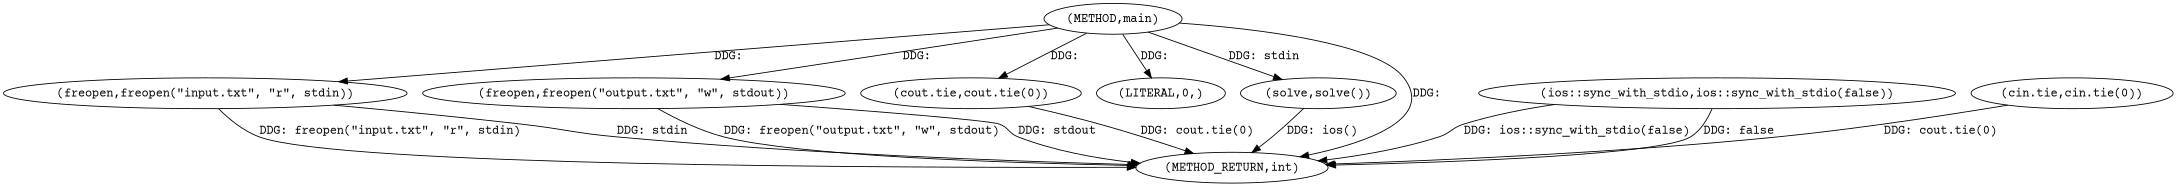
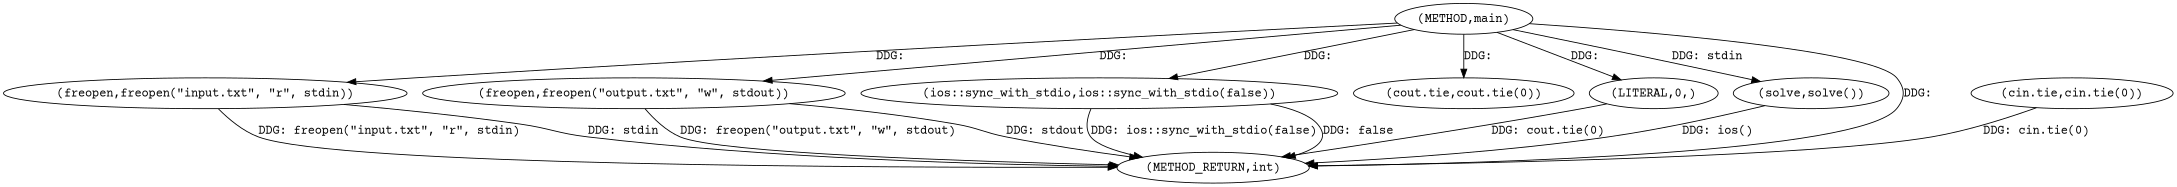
edge "(METHOD,main)" -> "(ios::sync_with_stdio,ios::sync_with_stdio(false))": added, label "DDG:"
edge "(cout.tie,cout.tie(0))" -> "(METHOD_RETURN,int)": now "(LITERAL,0,)" -> "(METHOD_RETURN,int)"
edge "(cin.tie,cin.tie(0))" -> "(METHOD_RETURN,int)": label "DDG: cout.tie(0)" -> "DDG: cin.tie(0)"
